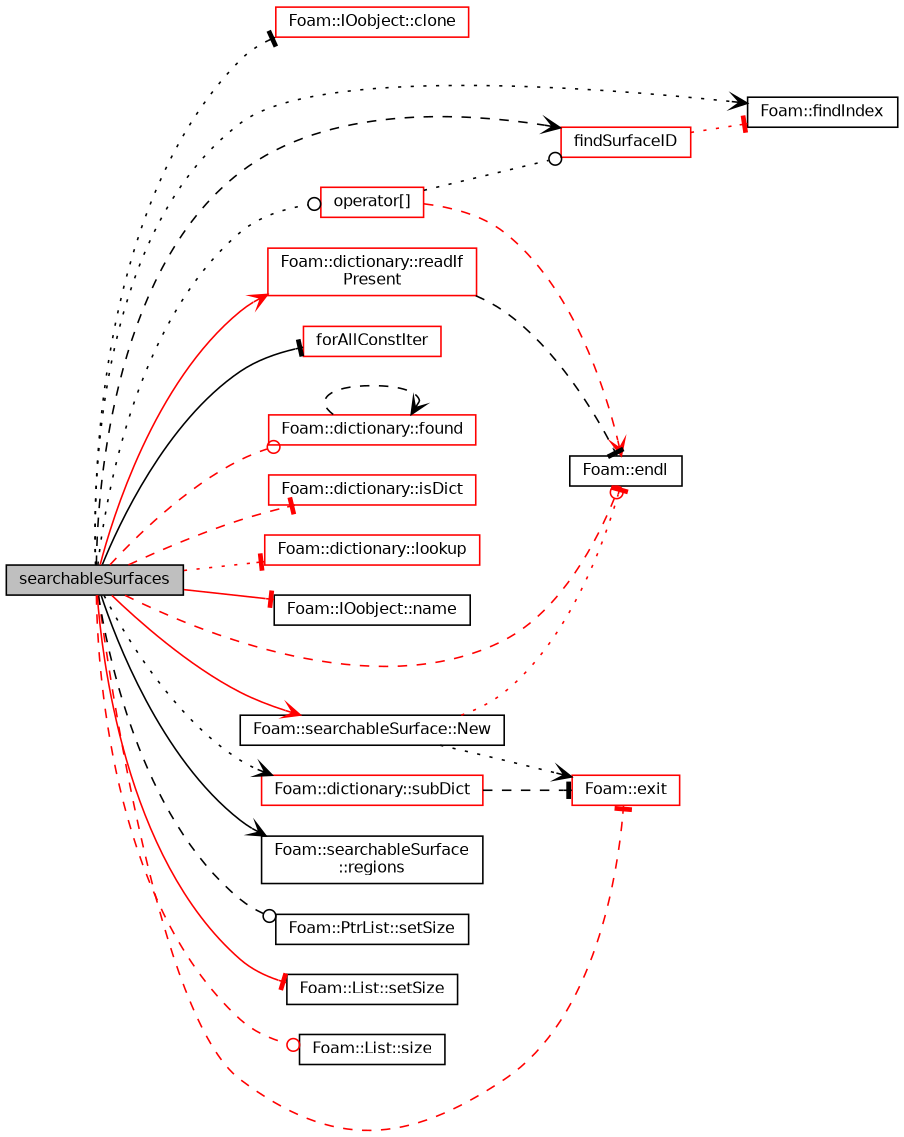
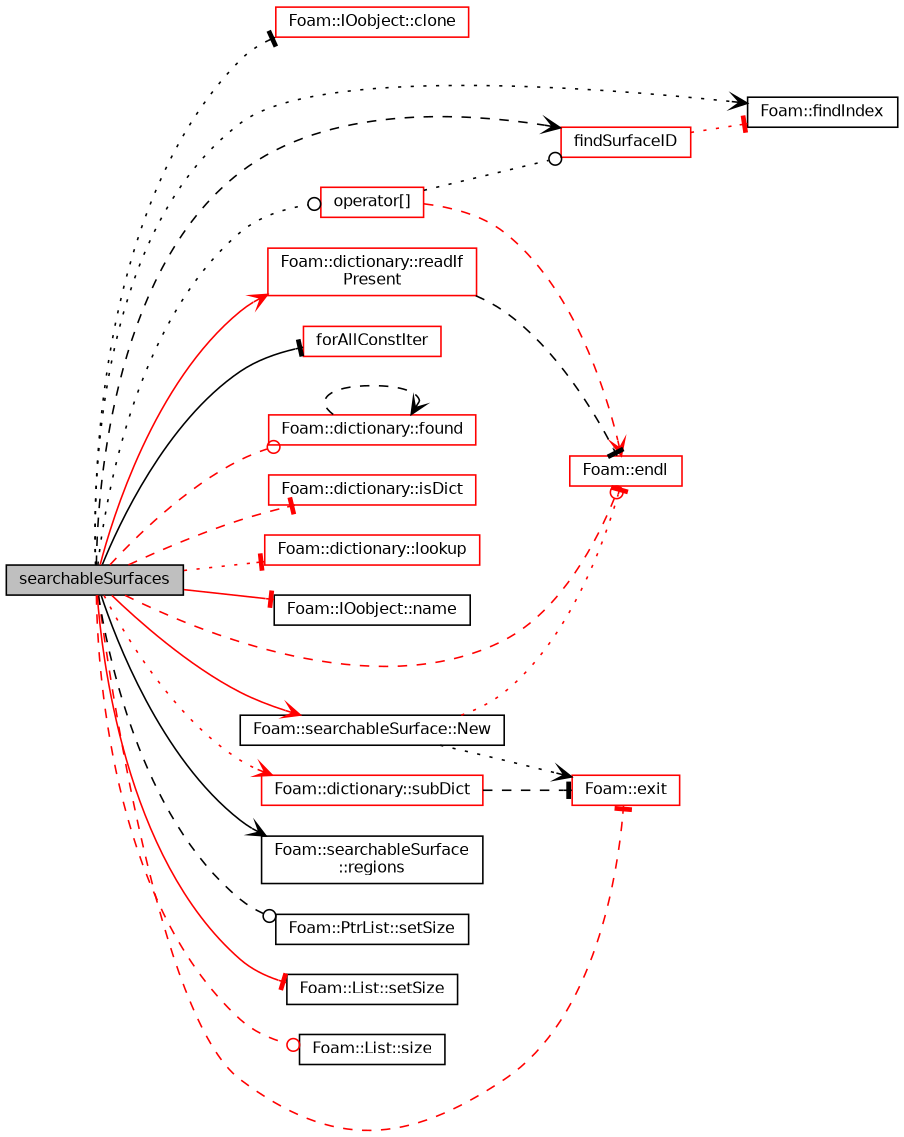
node "Foam::endl": color black -> red
edge "searchableSurfaces" -> "Foam::dictionary::subDict": color black -> red
